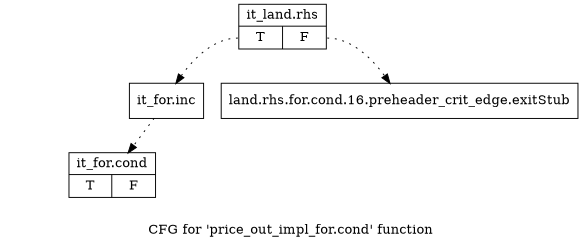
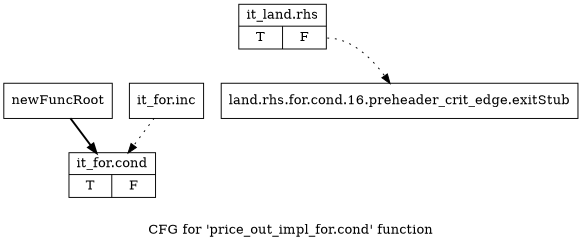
edge "it_land.rhs" -> "it_for.inc": removed
node "newFuncRoot": added
